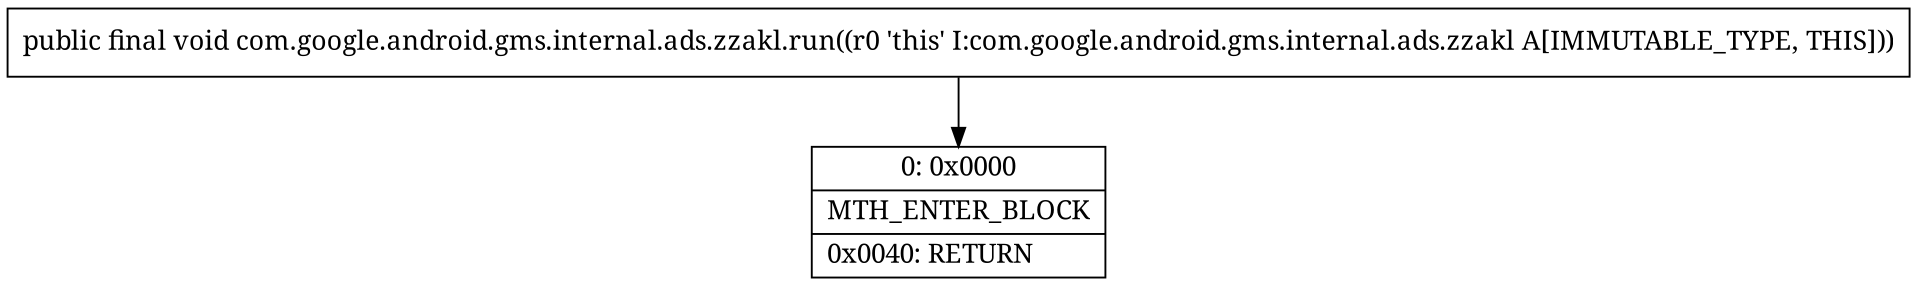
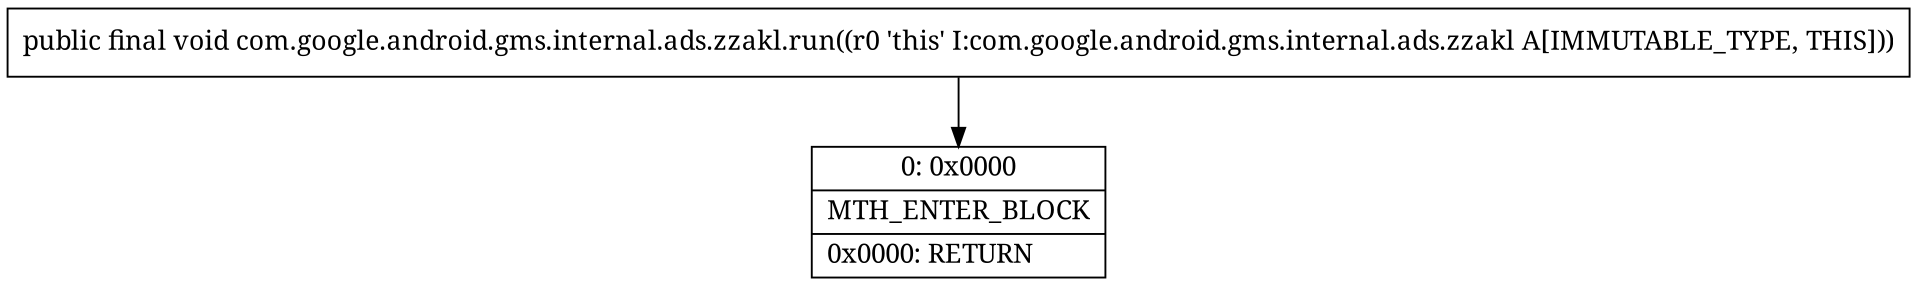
node "0: 0x0000": text "0x0040: RETURN" -> "0x0000: RETURN"
